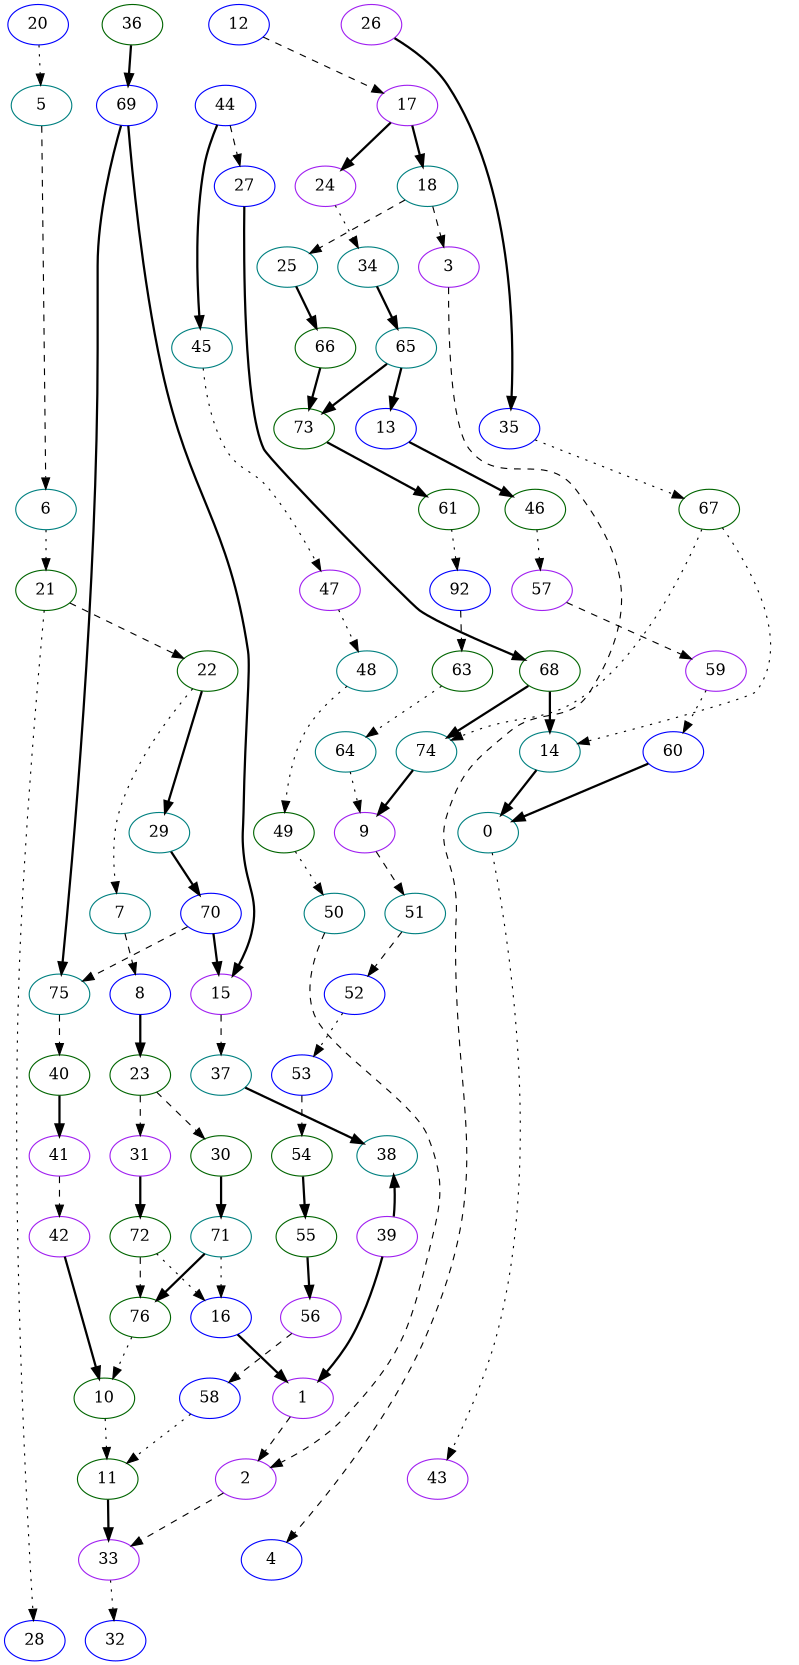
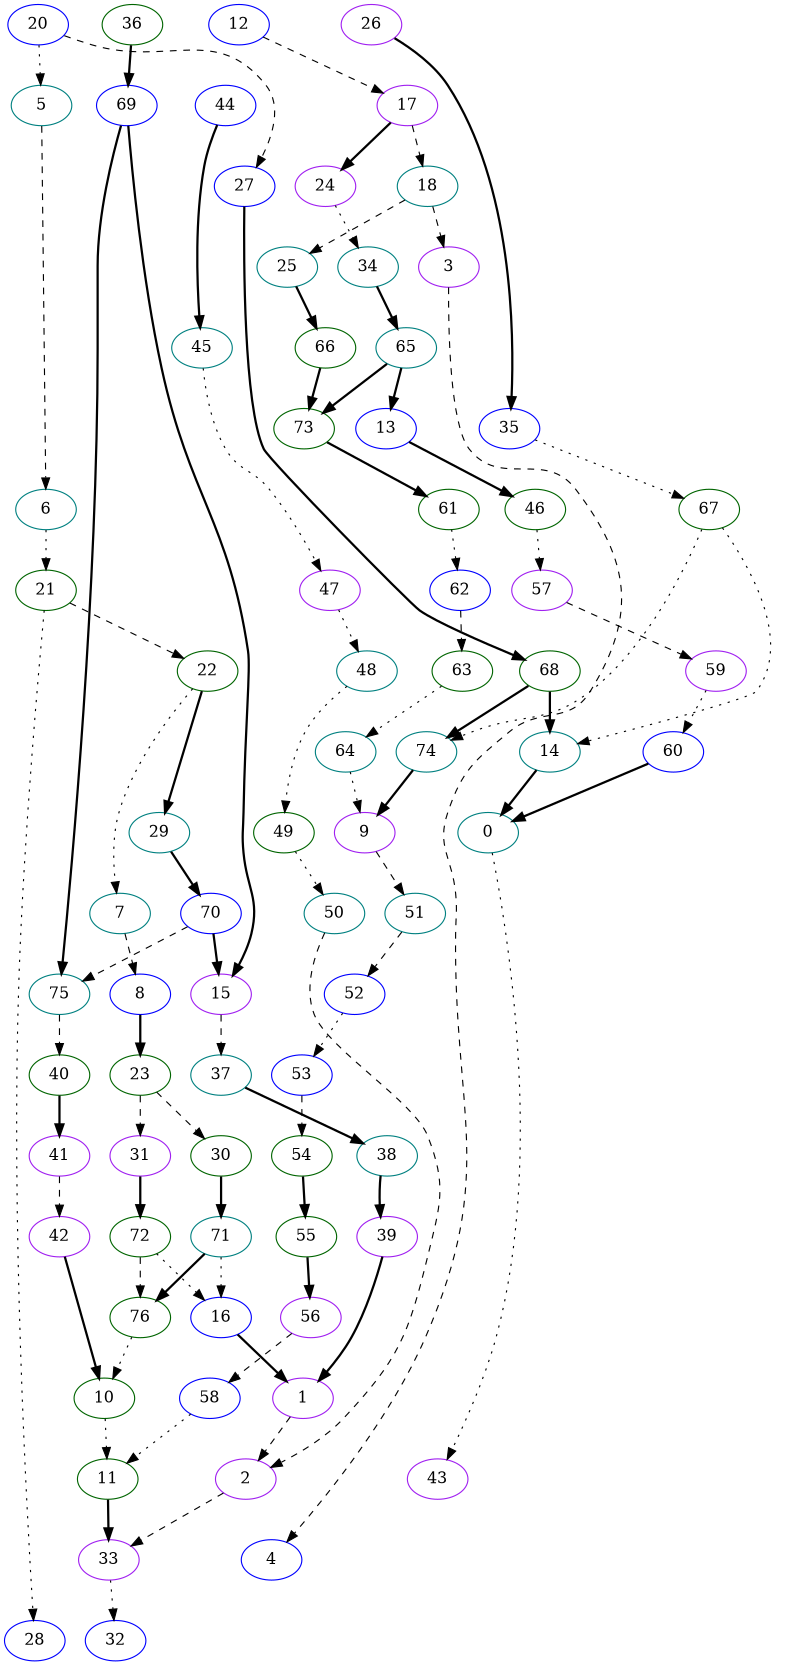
edge "44" -> "27": now "20" -> "27"
edge "17" -> "18": style bold -> dashed
node "92": label "92" -> "62"
edge "39" -> "38": reversed
